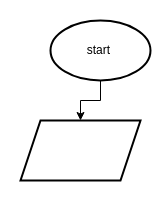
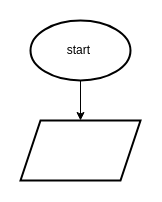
node "start": moved (101, 51) -> (81, 51)
